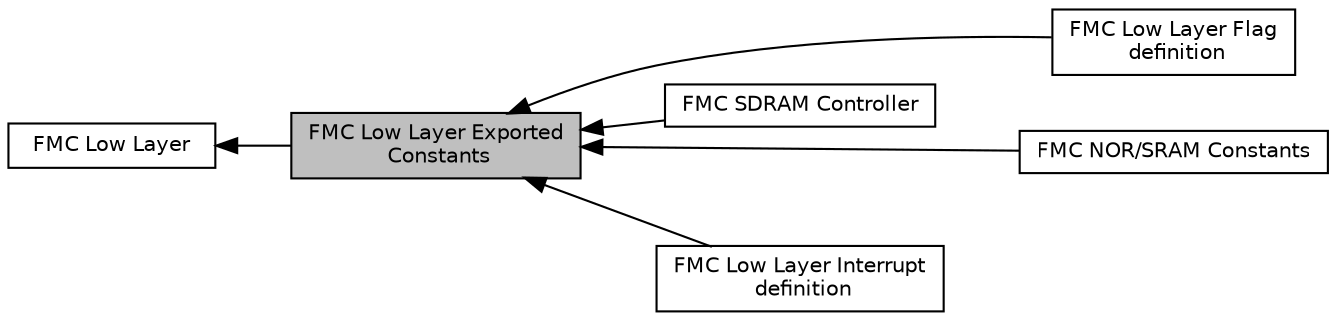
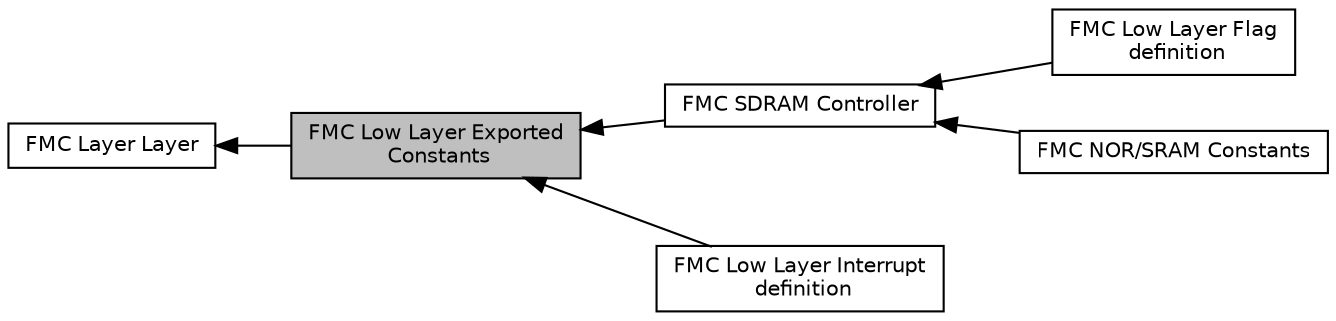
edge "FMC Low Layer Flag definition" -> "FMC Low Layer Exported Constants": now "FMC Low Layer Flag definition" -> "FMC SDRAM Controller"
node "FMC Low Layer": label "FMC Low Layer" -> "FMC Layer Layer"
edge "FMC NOR/SRAM Constants" -> "FMC Low Layer Exported Constants": now "FMC NOR/SRAM Constants" -> "FMC SDRAM Controller"
